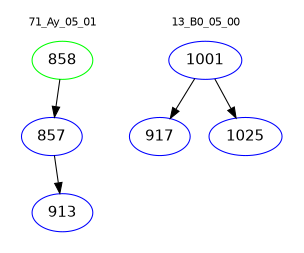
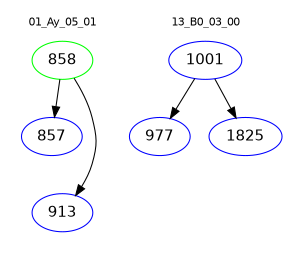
cluster "71_Ay_05_01": label "71_Ay_05_01" -> "01_Ay_05_01"
cluster "13_B0_05_00": label "13_B0_05_00" -> "13_B0_03_00"
node "917": label "917" -> "977"
node "1025": label "1025" -> "1825"
edge "857" -> "913": now "858" -> "913"
